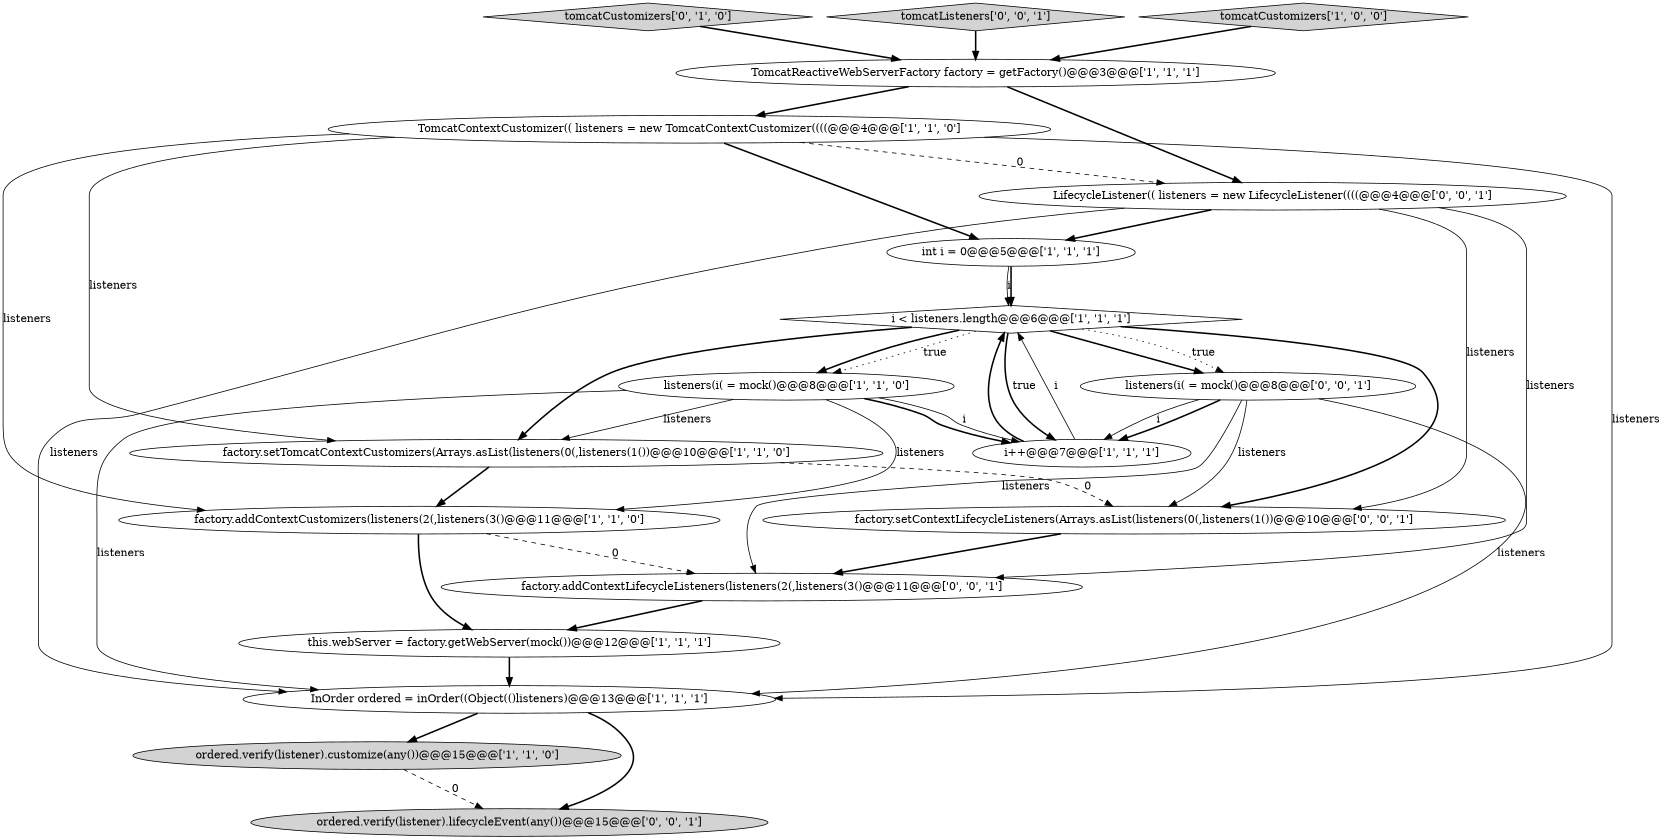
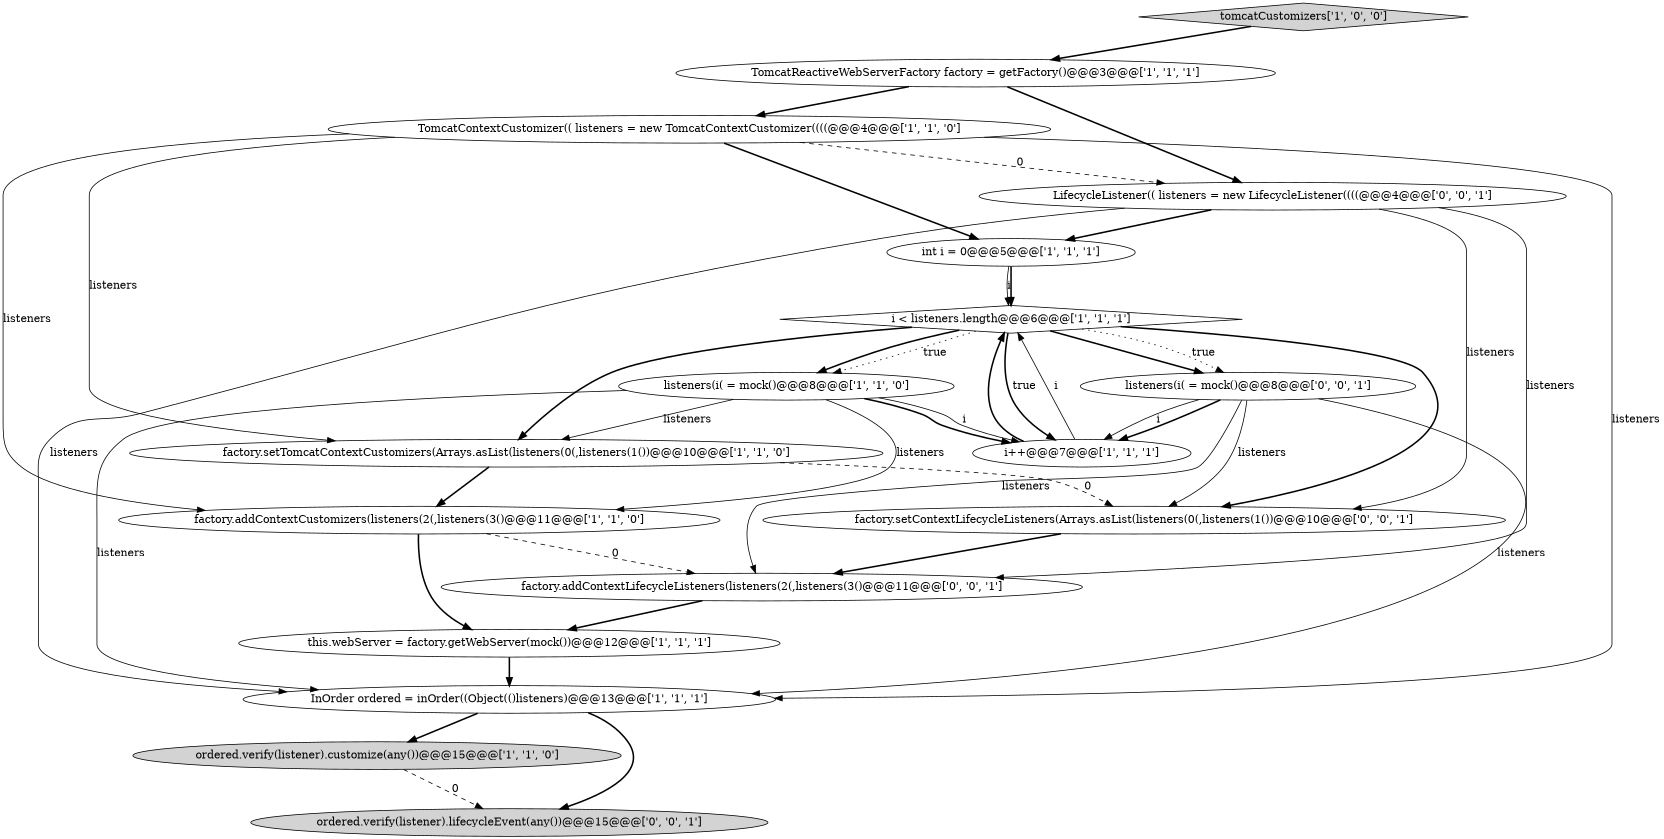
node "tomcatCustomizers['0', '1', '0']": removed
node "tomcatListeners['0', '0', '1']": removed
